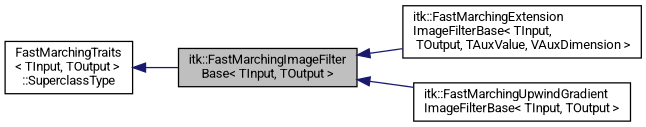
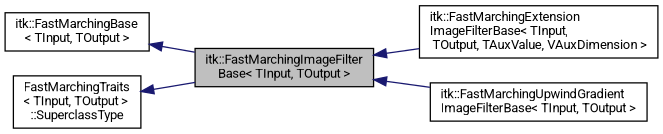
node "itk::FastMarchingBase < TInput, TOutput >": added
